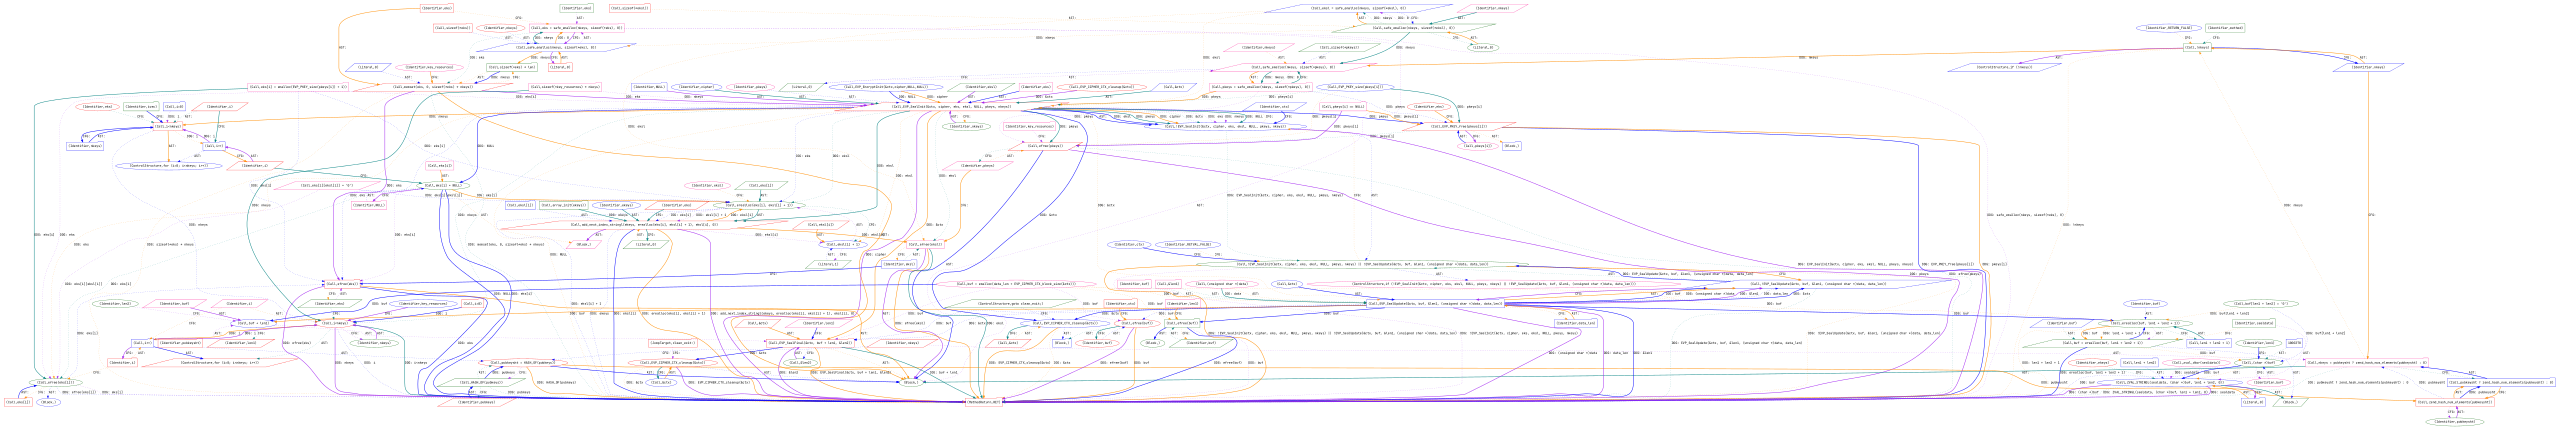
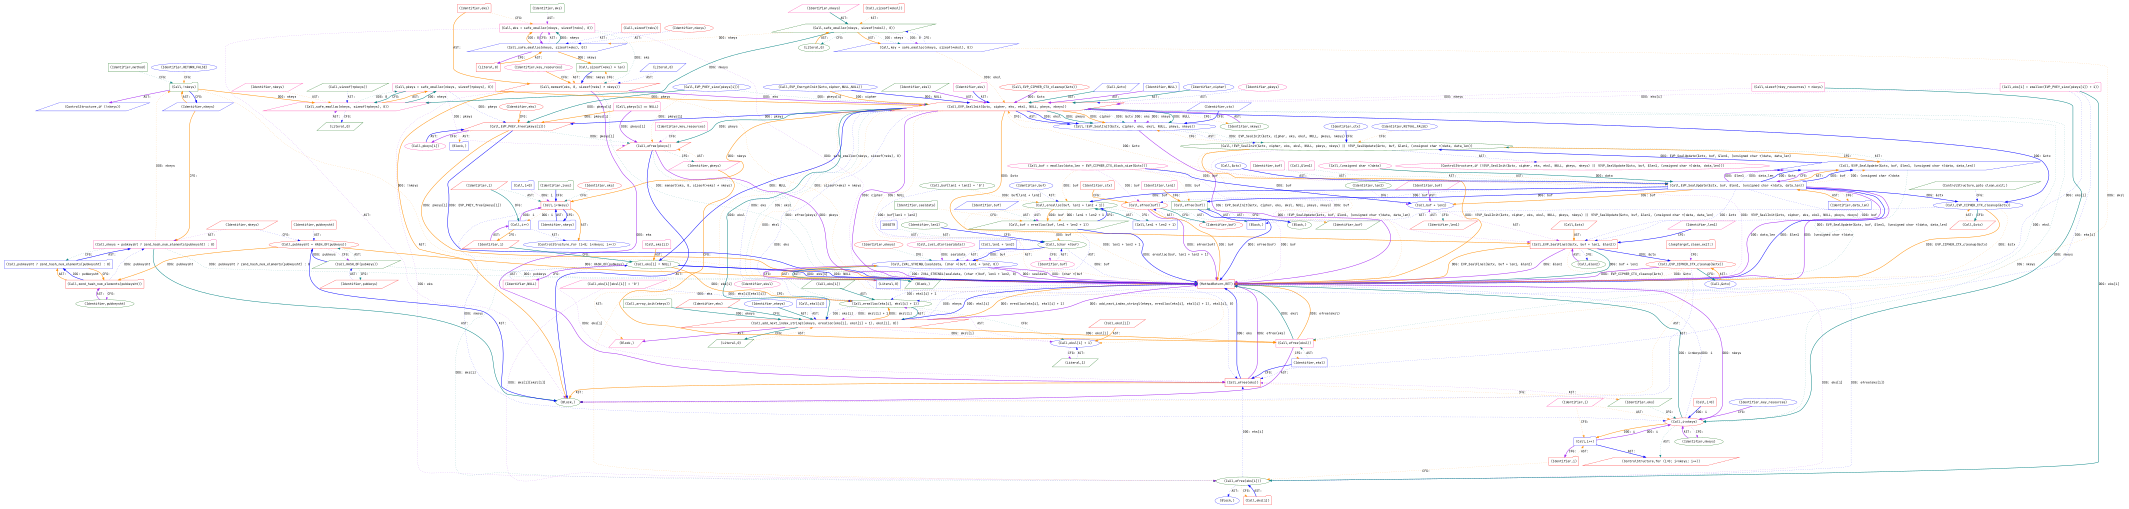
node "(Call,eksl = safe_emalloc(nkeys, sizeof(*eksl), 0))": label "(Call,eksl = safe_emalloc(nkeys, sizeof(*eksl), 0))" -> "(Call,key = safe_emalloc(nkeys, sizeof(*eksl), 0))"
edge "(Call,erealloc(eks[i], eksl[i] + 1))" -> "(MethodReturn,RET)": reversed
edge "(Identifier,pubkeys)" -> "(Call,HASH_OF(pubkeys))": style bold -> dotted
